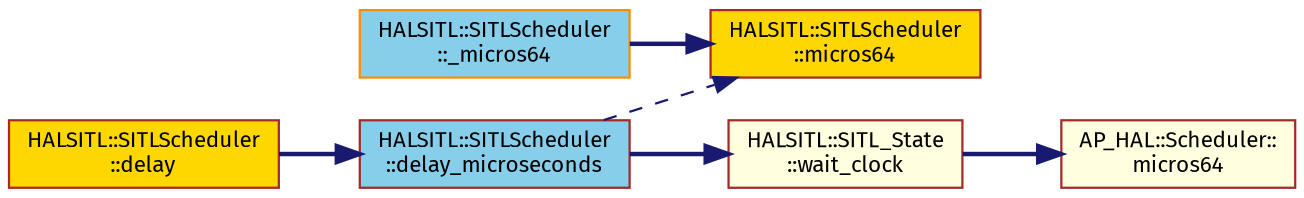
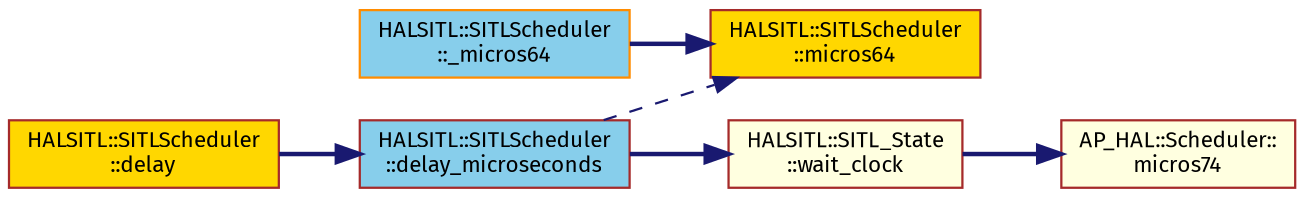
node "AP_HAL::Scheduler:: micros64": label "AP_HAL::Scheduler:: micros64" -> "AP_HAL::Scheduler:: micros74"
